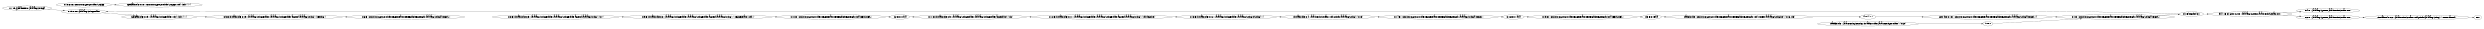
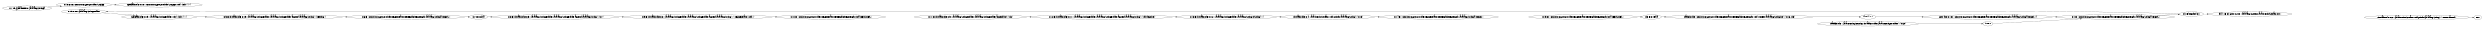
edge "r17 := @parameter0: java.lang.String[]" -> "$r19 = new java.lang.StringBuilder": now "r17 := @parameter0: java.lang.String[]" -> "$r18 = new com.sun.crypto.provider.SunJCE"
node "$r4 = <java.lang.System: java.io.PrintStream out>": removed
node "$r7 = $r6[i4]": added
node "$i2 = $r10[i4]": removed
node "$r16 = $r14[i4]": removed
node "$r2 = <java.lang.System: java.io.PrintStream out>": removed
